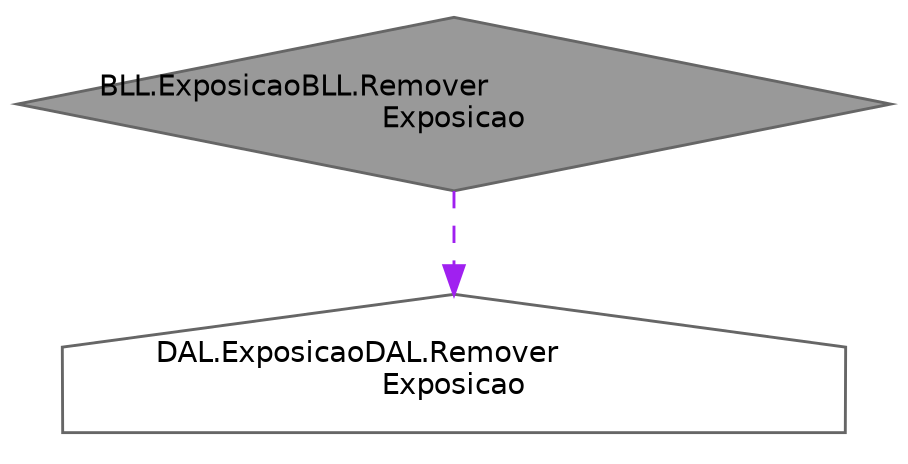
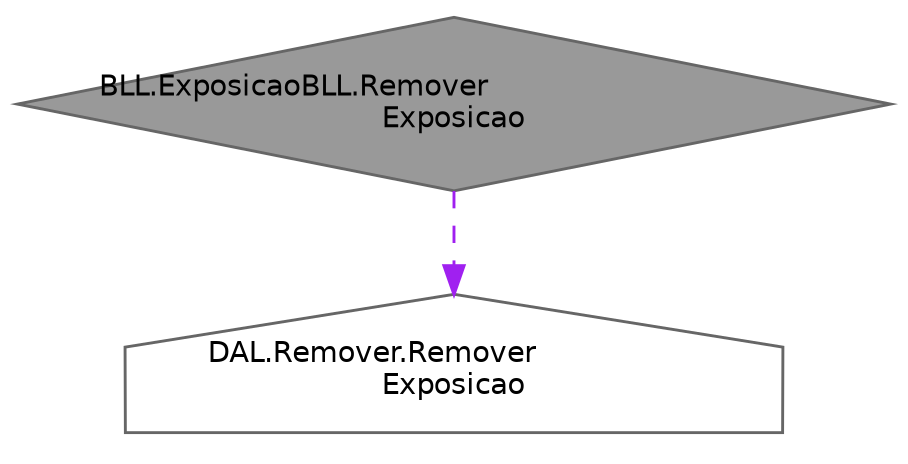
node "DAL.ExposicaoDAL.Remover Exposicao": label "DAL.ExposicaoDAL.Remover Exposicao" -> "DAL.Remover.Remover Exposicao"
